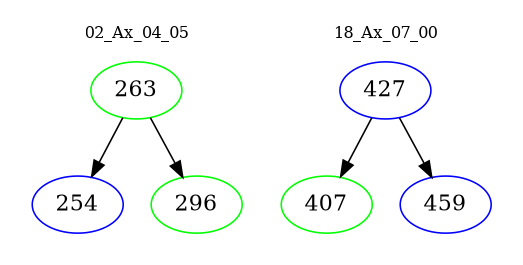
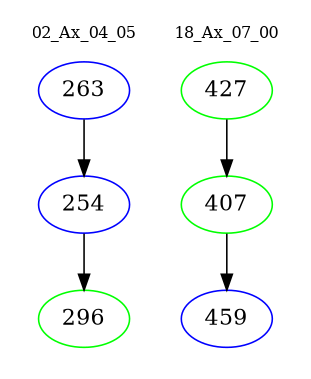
node "263": color green -> blue
node "427": color blue -> green
edge "263" -> "296": now "254" -> "296"
edge "427" -> "459": now "407" -> "459"
